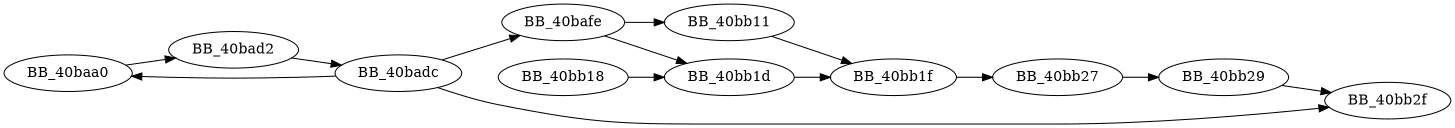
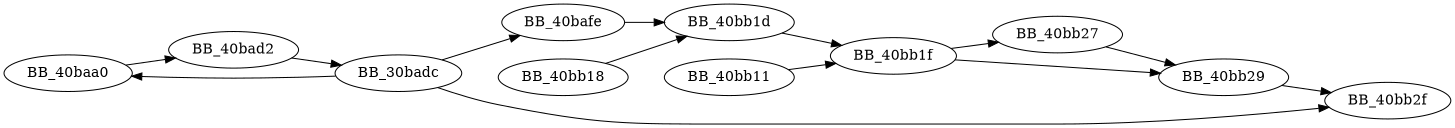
edge "BB_40bafe" -> "BB_40bb11": removed
edge "BB_40bb1f" -> "BB_40bb29": added
node "BB_40badc": label "BB_40badc" -> "BB_30badc"
